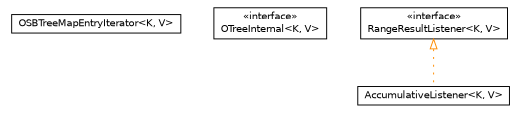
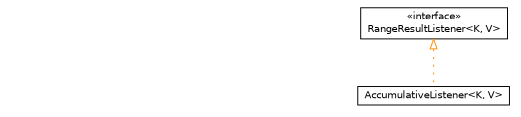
node "OSBTreeMapEntryIterator<K, V>": removed
node "OTreeInternal<K, V>": removed
